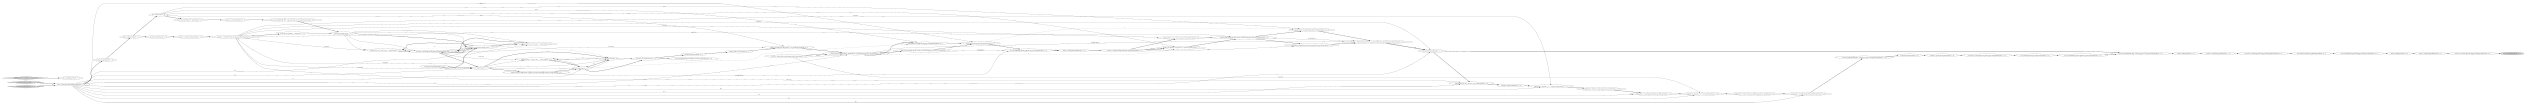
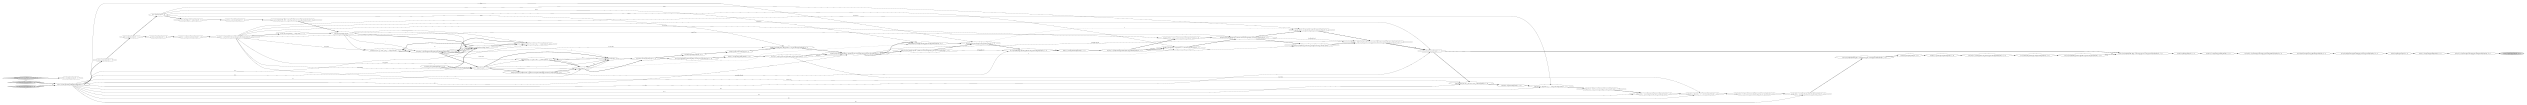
node "slaveJetty = createJetty(slave)@@@19@@@['1', '1', '0']": added
